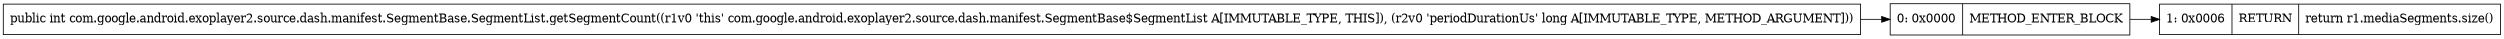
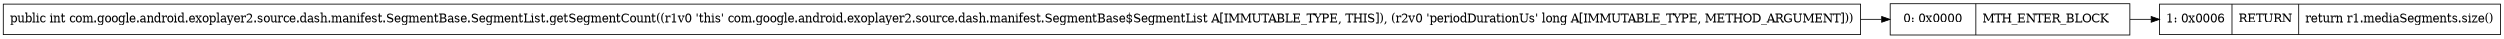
node "0: 0x0000": text "METHOD_ENTER_BLOCK" -> "MTH_ENTER_BLOCK"
